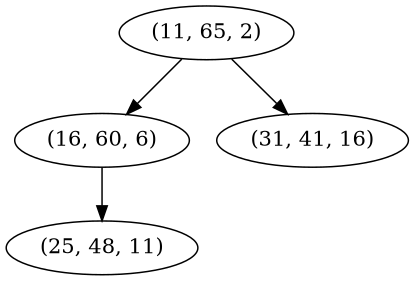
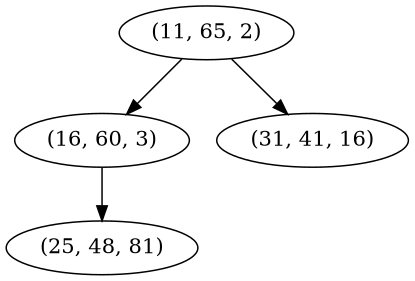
node "(16, 60, 6)": label "(16, 60, 6)" -> "(16, 60, 3)"
node "(25, 48, 11)": label "(25, 48, 11)" -> "(25, 48, 81)"
